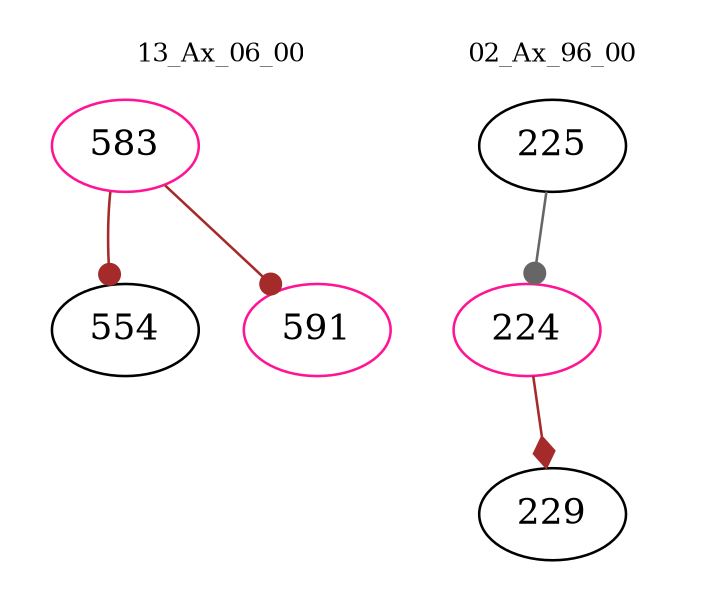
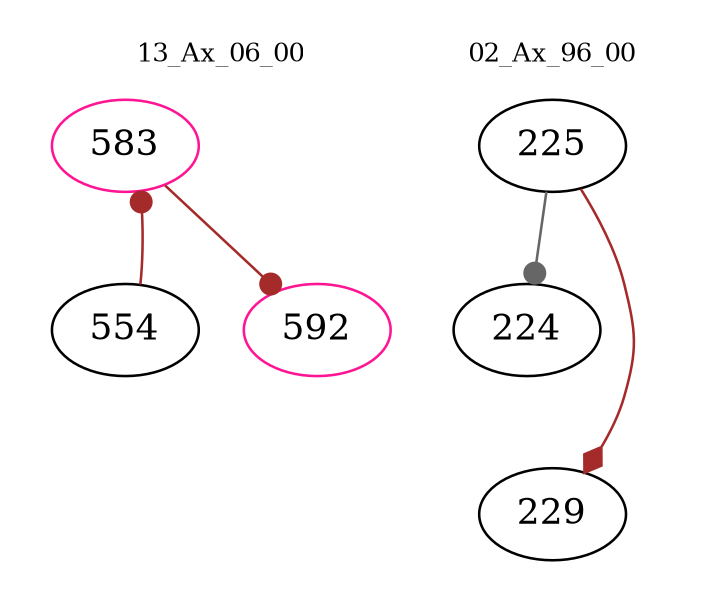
edge "583" -> "554": reversed
node "591": label "591" -> "592"
node "224": color deeppink -> black
edge "224" -> "229": now "225" -> "229"
